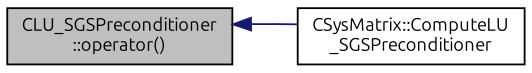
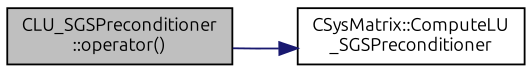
edge "CSysMatrix::ComputeLU _SGSPreconditioner" -> "CLU_SGSPreconditioner ::operator()": reversed
